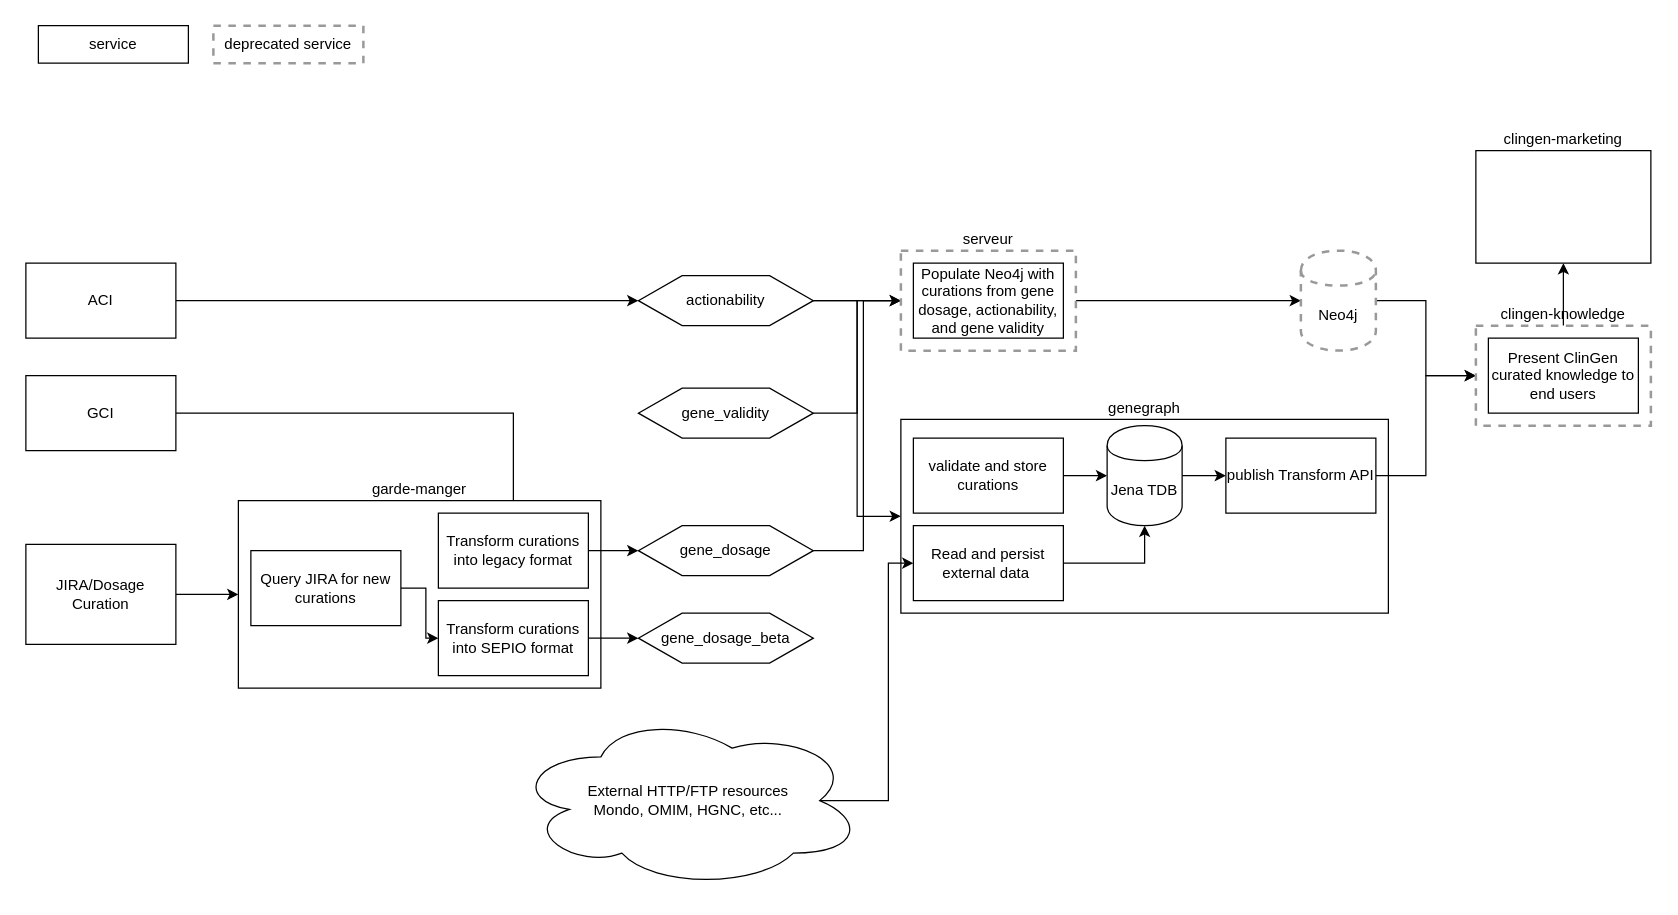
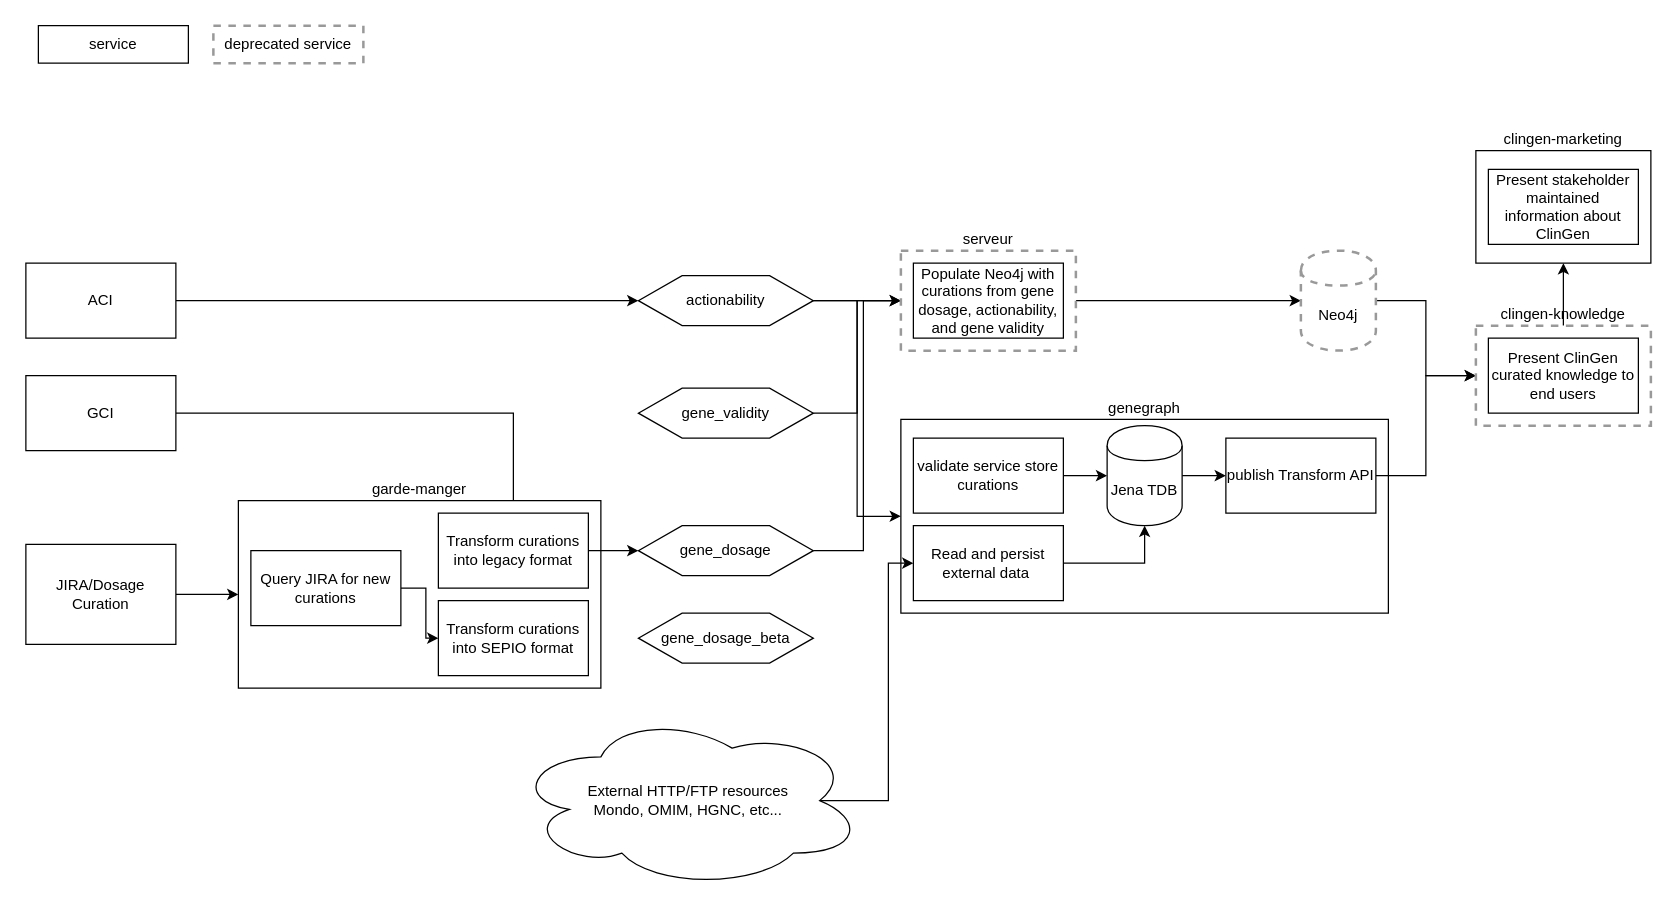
node "Present stakeholder maintained information about ClinGen": added
node "validate and store curations": label "validate and store curations" -> "validate service store curations"
edge "Transform curations into SEPIO format" -> "gene_dosage_beta": removed
